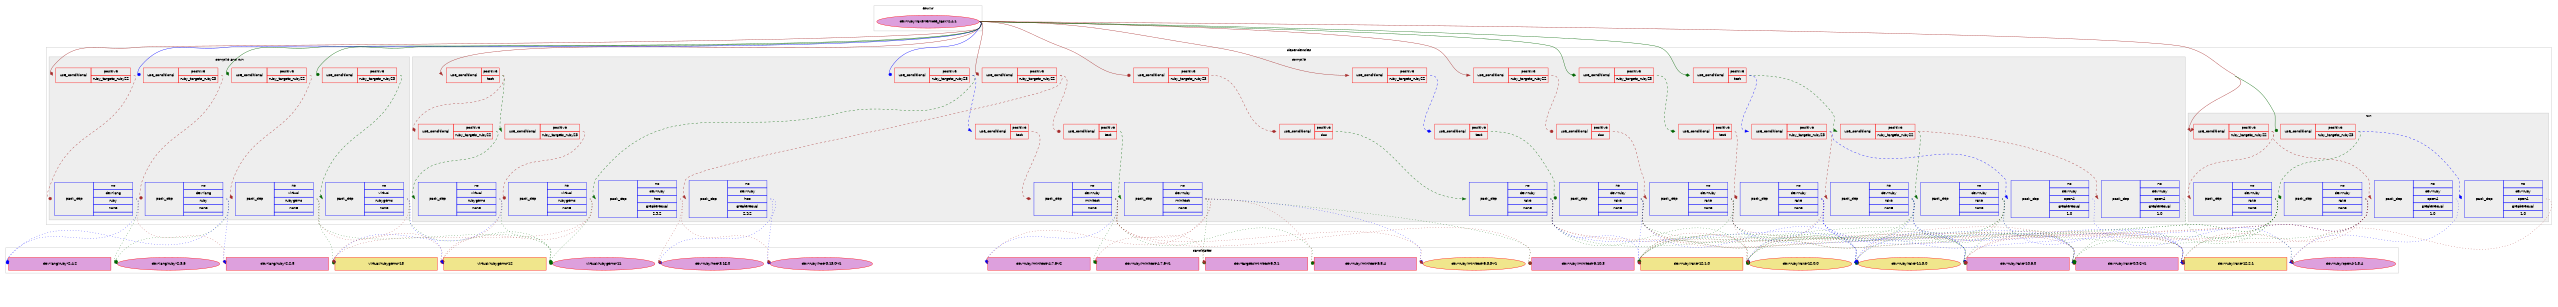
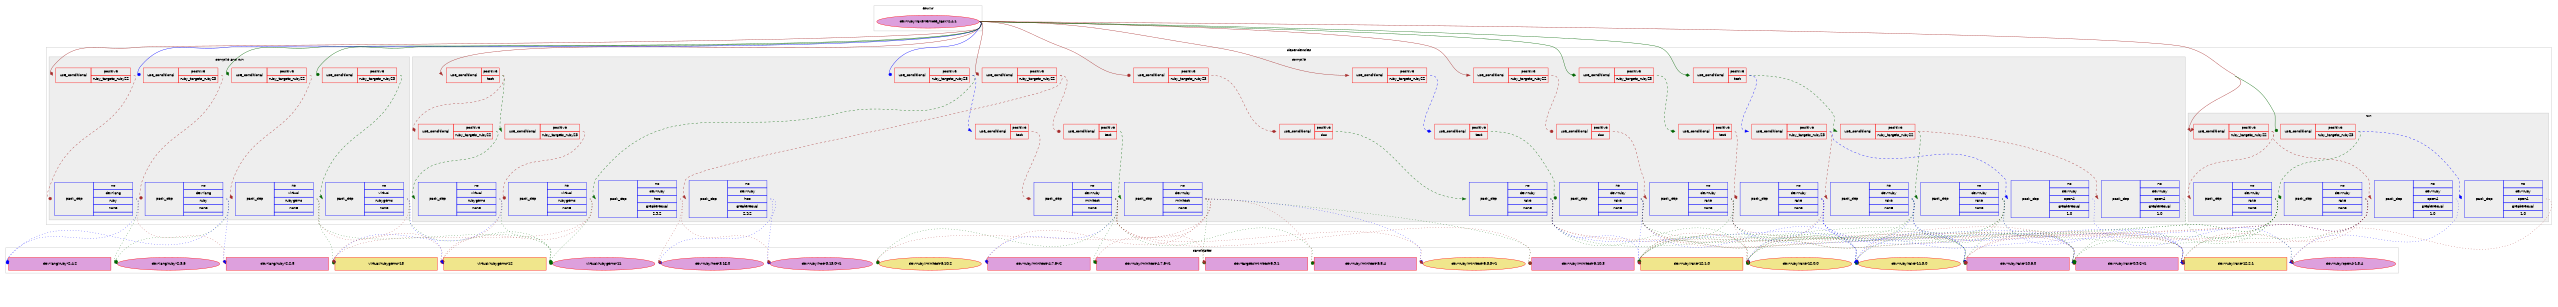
node "dev-ruby/minitest-5.10.2": added
